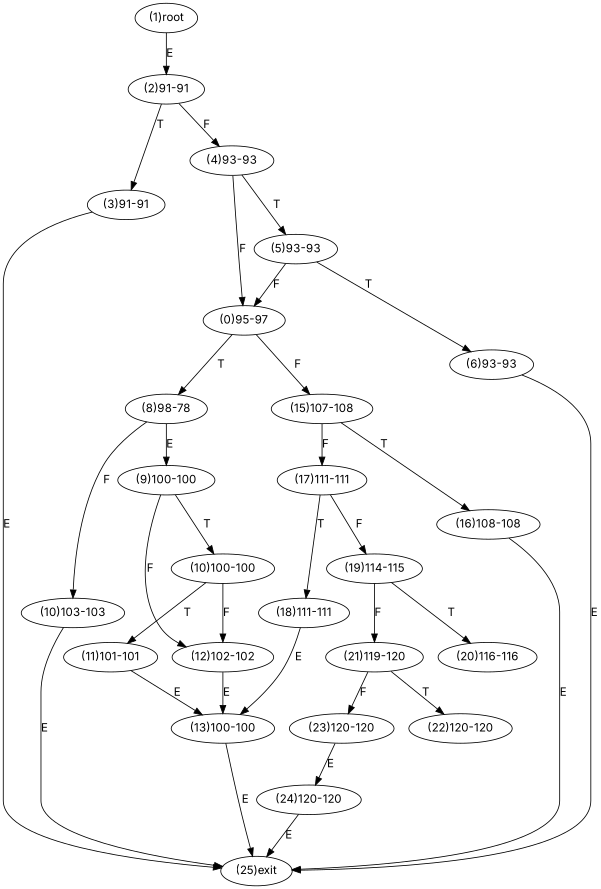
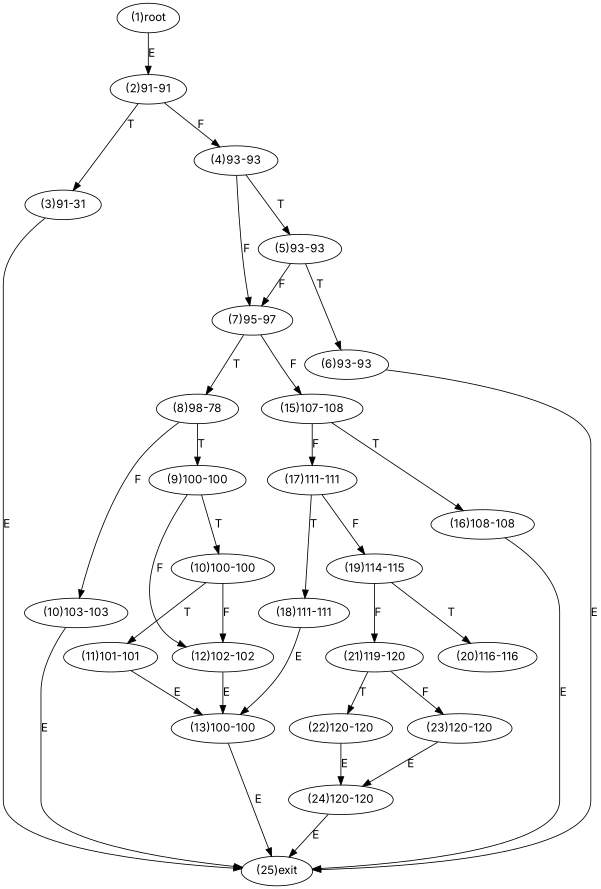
node "(3)91-91": label "(3)91-91" -> "(3)91-31"
node "(0)95-97": label "(0)95-97" -> "(7)95-97"
edge "(8)98-78" -> "(9)100-100": label "E" -> "T"
edge "(22)120-120" -> "(24)120-120": added, label "E"
